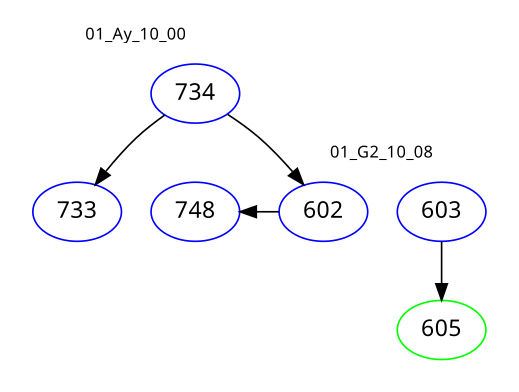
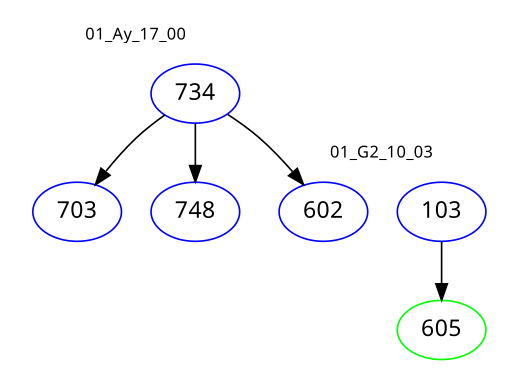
cluster "01_Ay_10_00": label "01_Ay_10_00" -> "01_Ay_17_00"
cluster "01_G2_10_08": label "01_G2_10_08" -> "01_G2_10_03"
node "733": label "733" -> "703"
edge "602" -> "748": now "734" -> "748"
node "603": label "603" -> "103"
